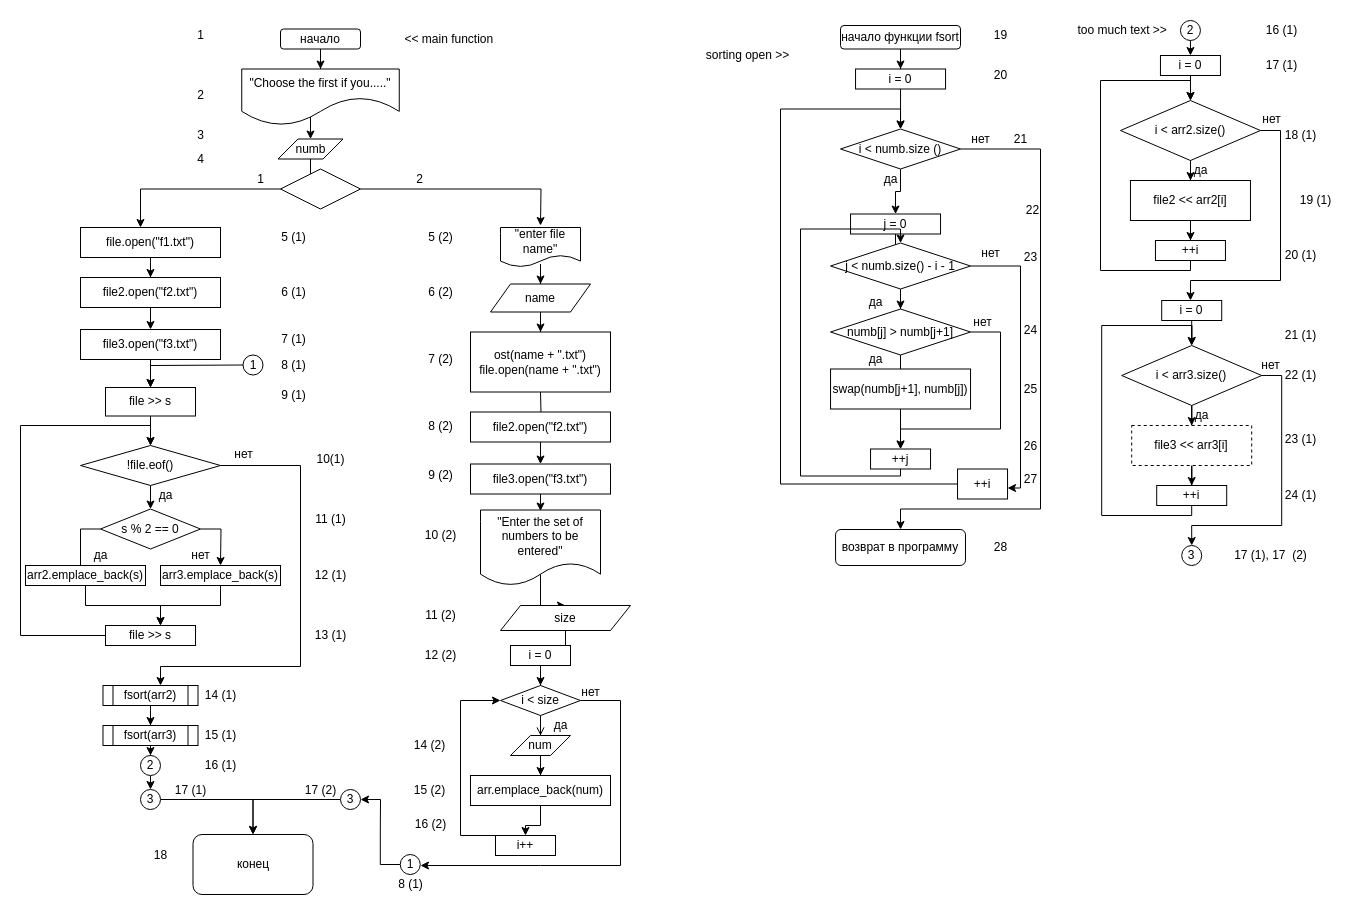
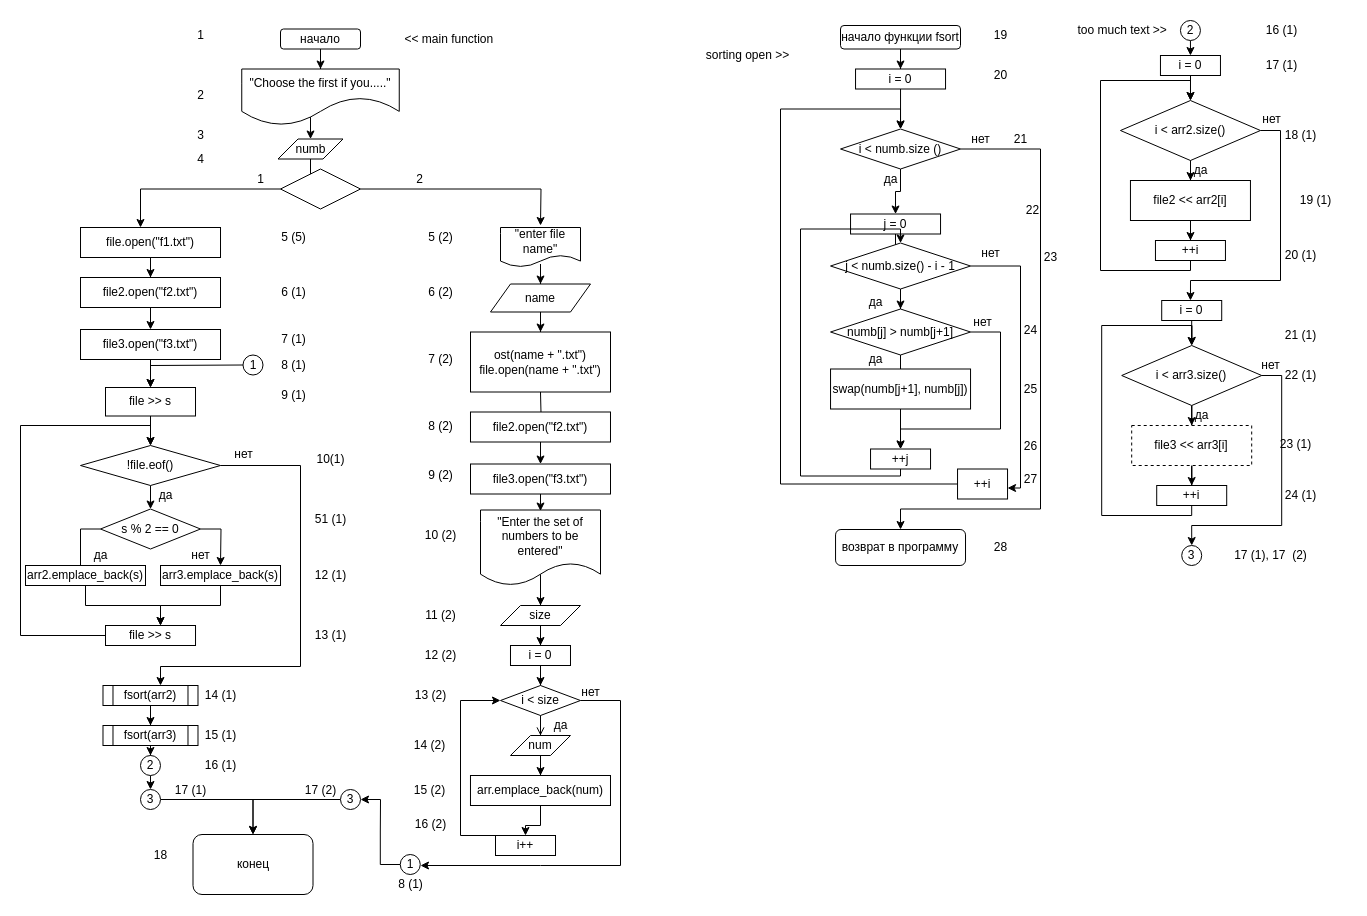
node "5 (1)": label "5 (1)" -> "5 (5)"
node "23": moved (1031, 257) -> (1051, 257)
node "23 (1)": moved (1301, 439) -> (1296, 444)
node "11 (1)": label "11 (1)" -> "51 (1)"
node "size": size 130x25 -> 80x20
node "13 (2)": added
